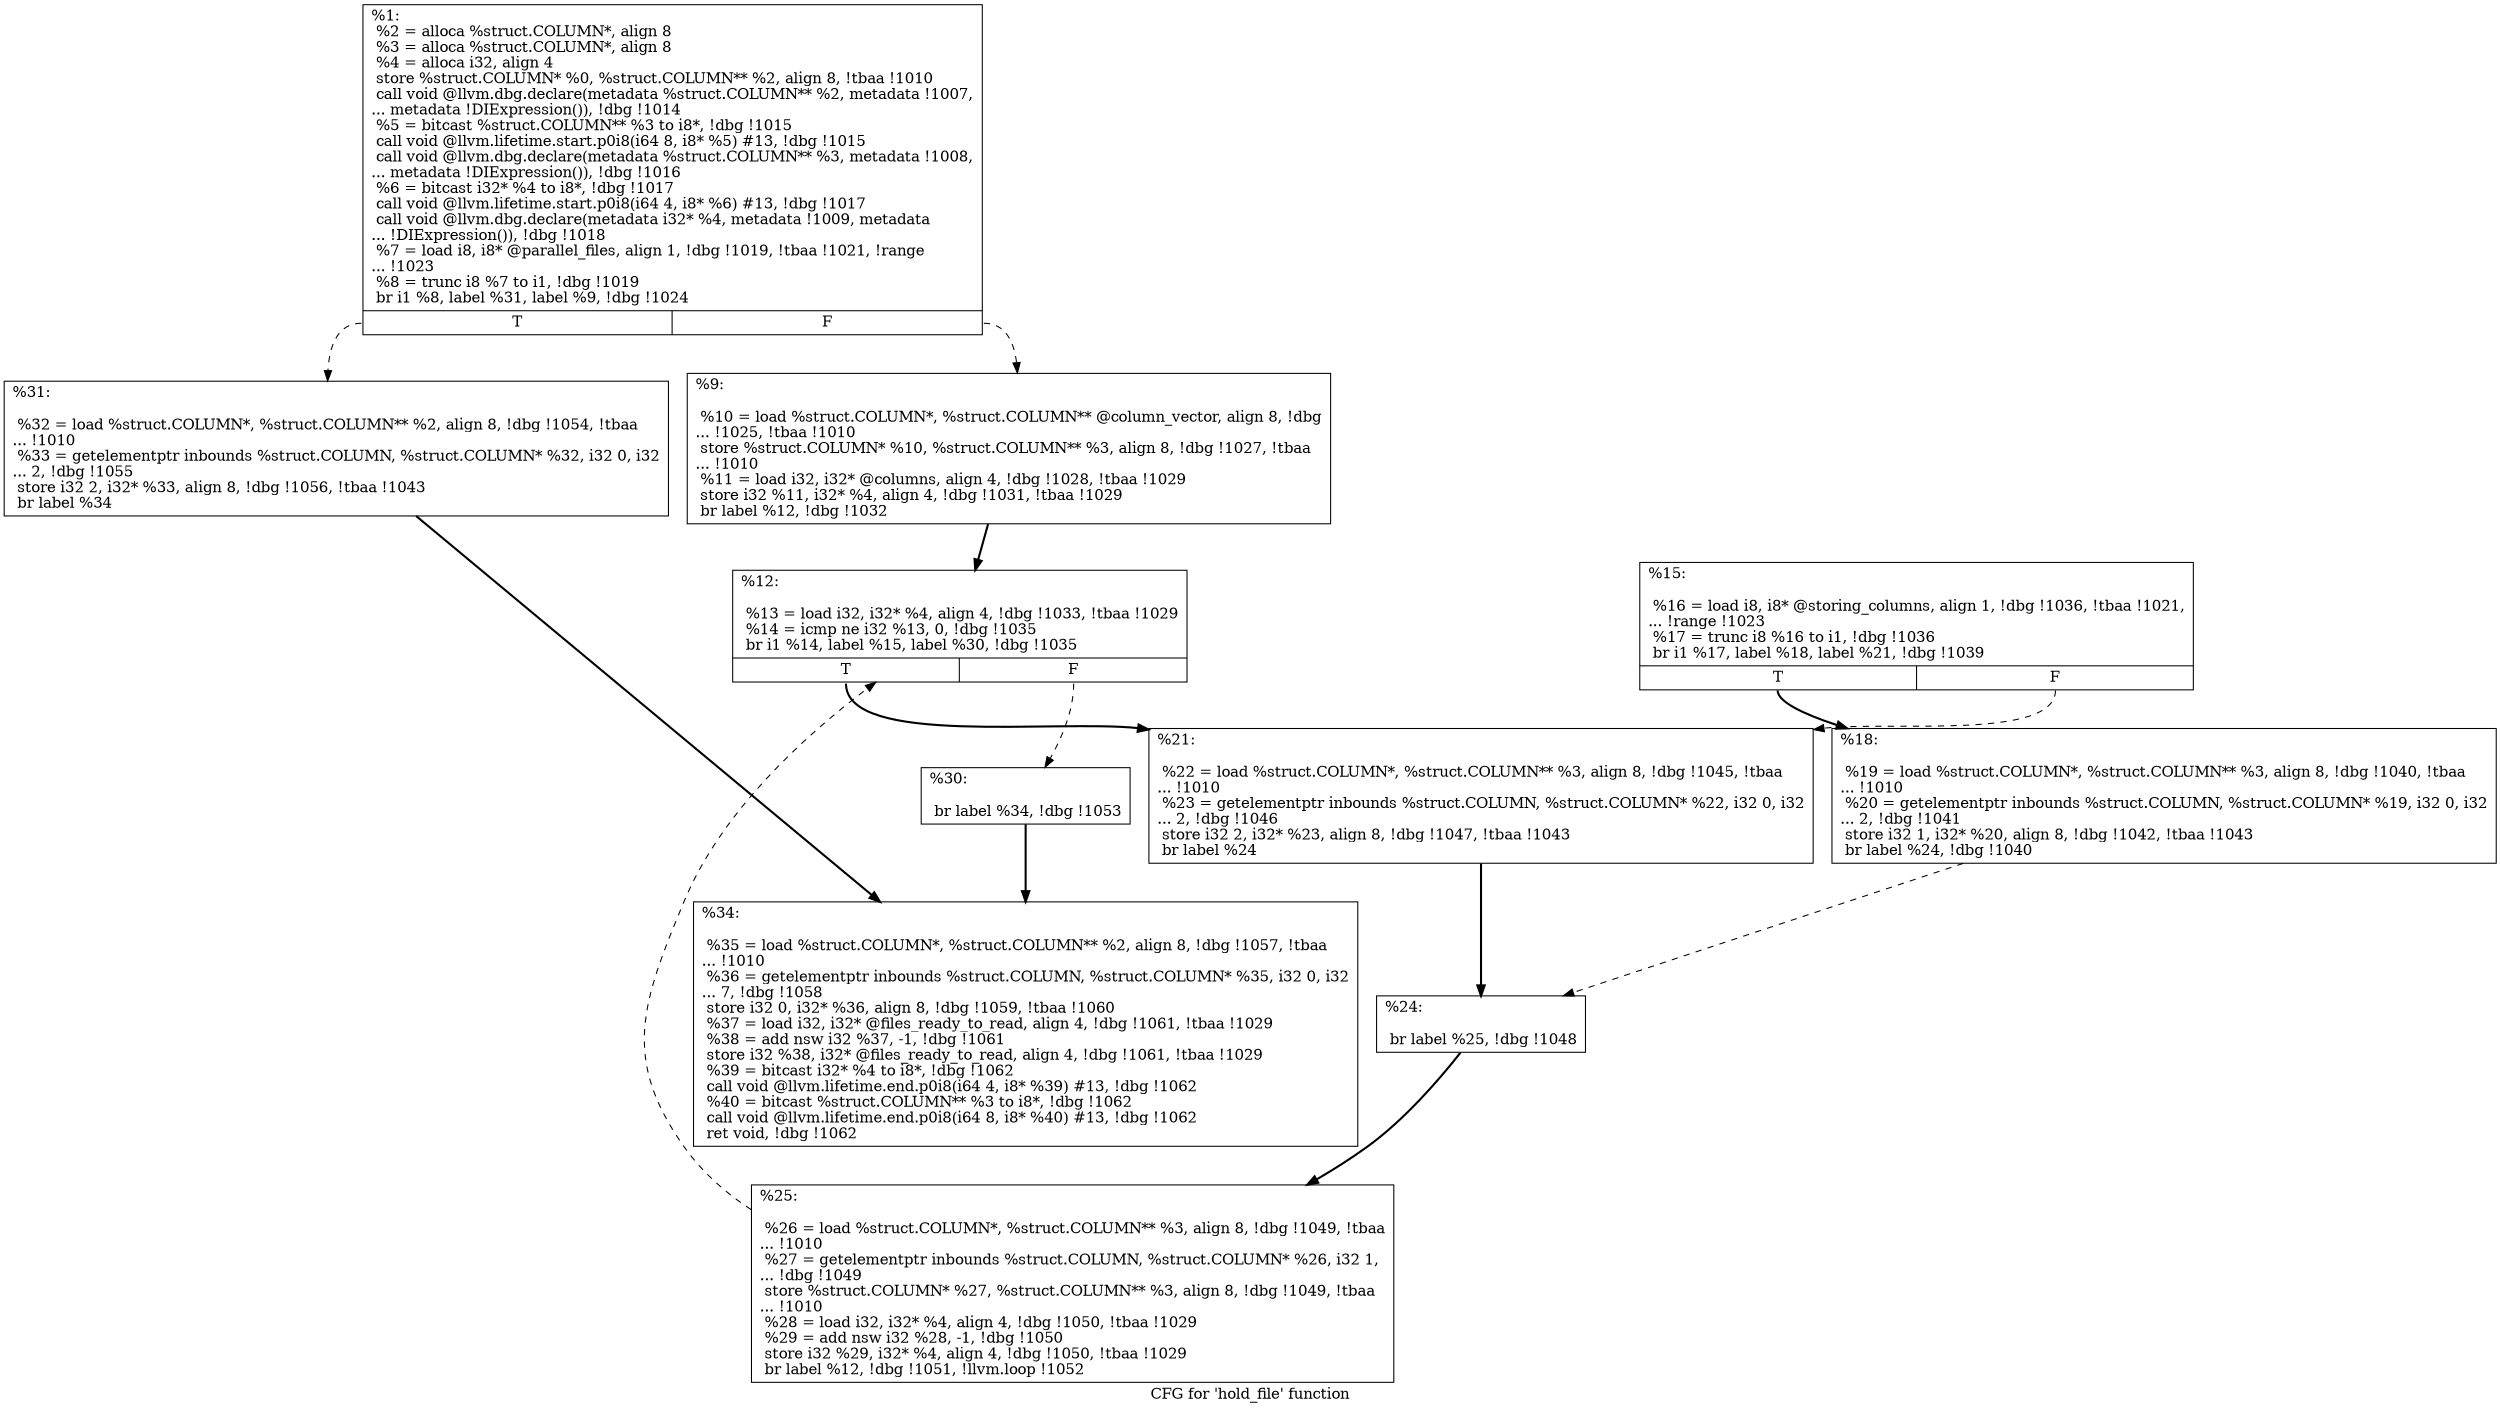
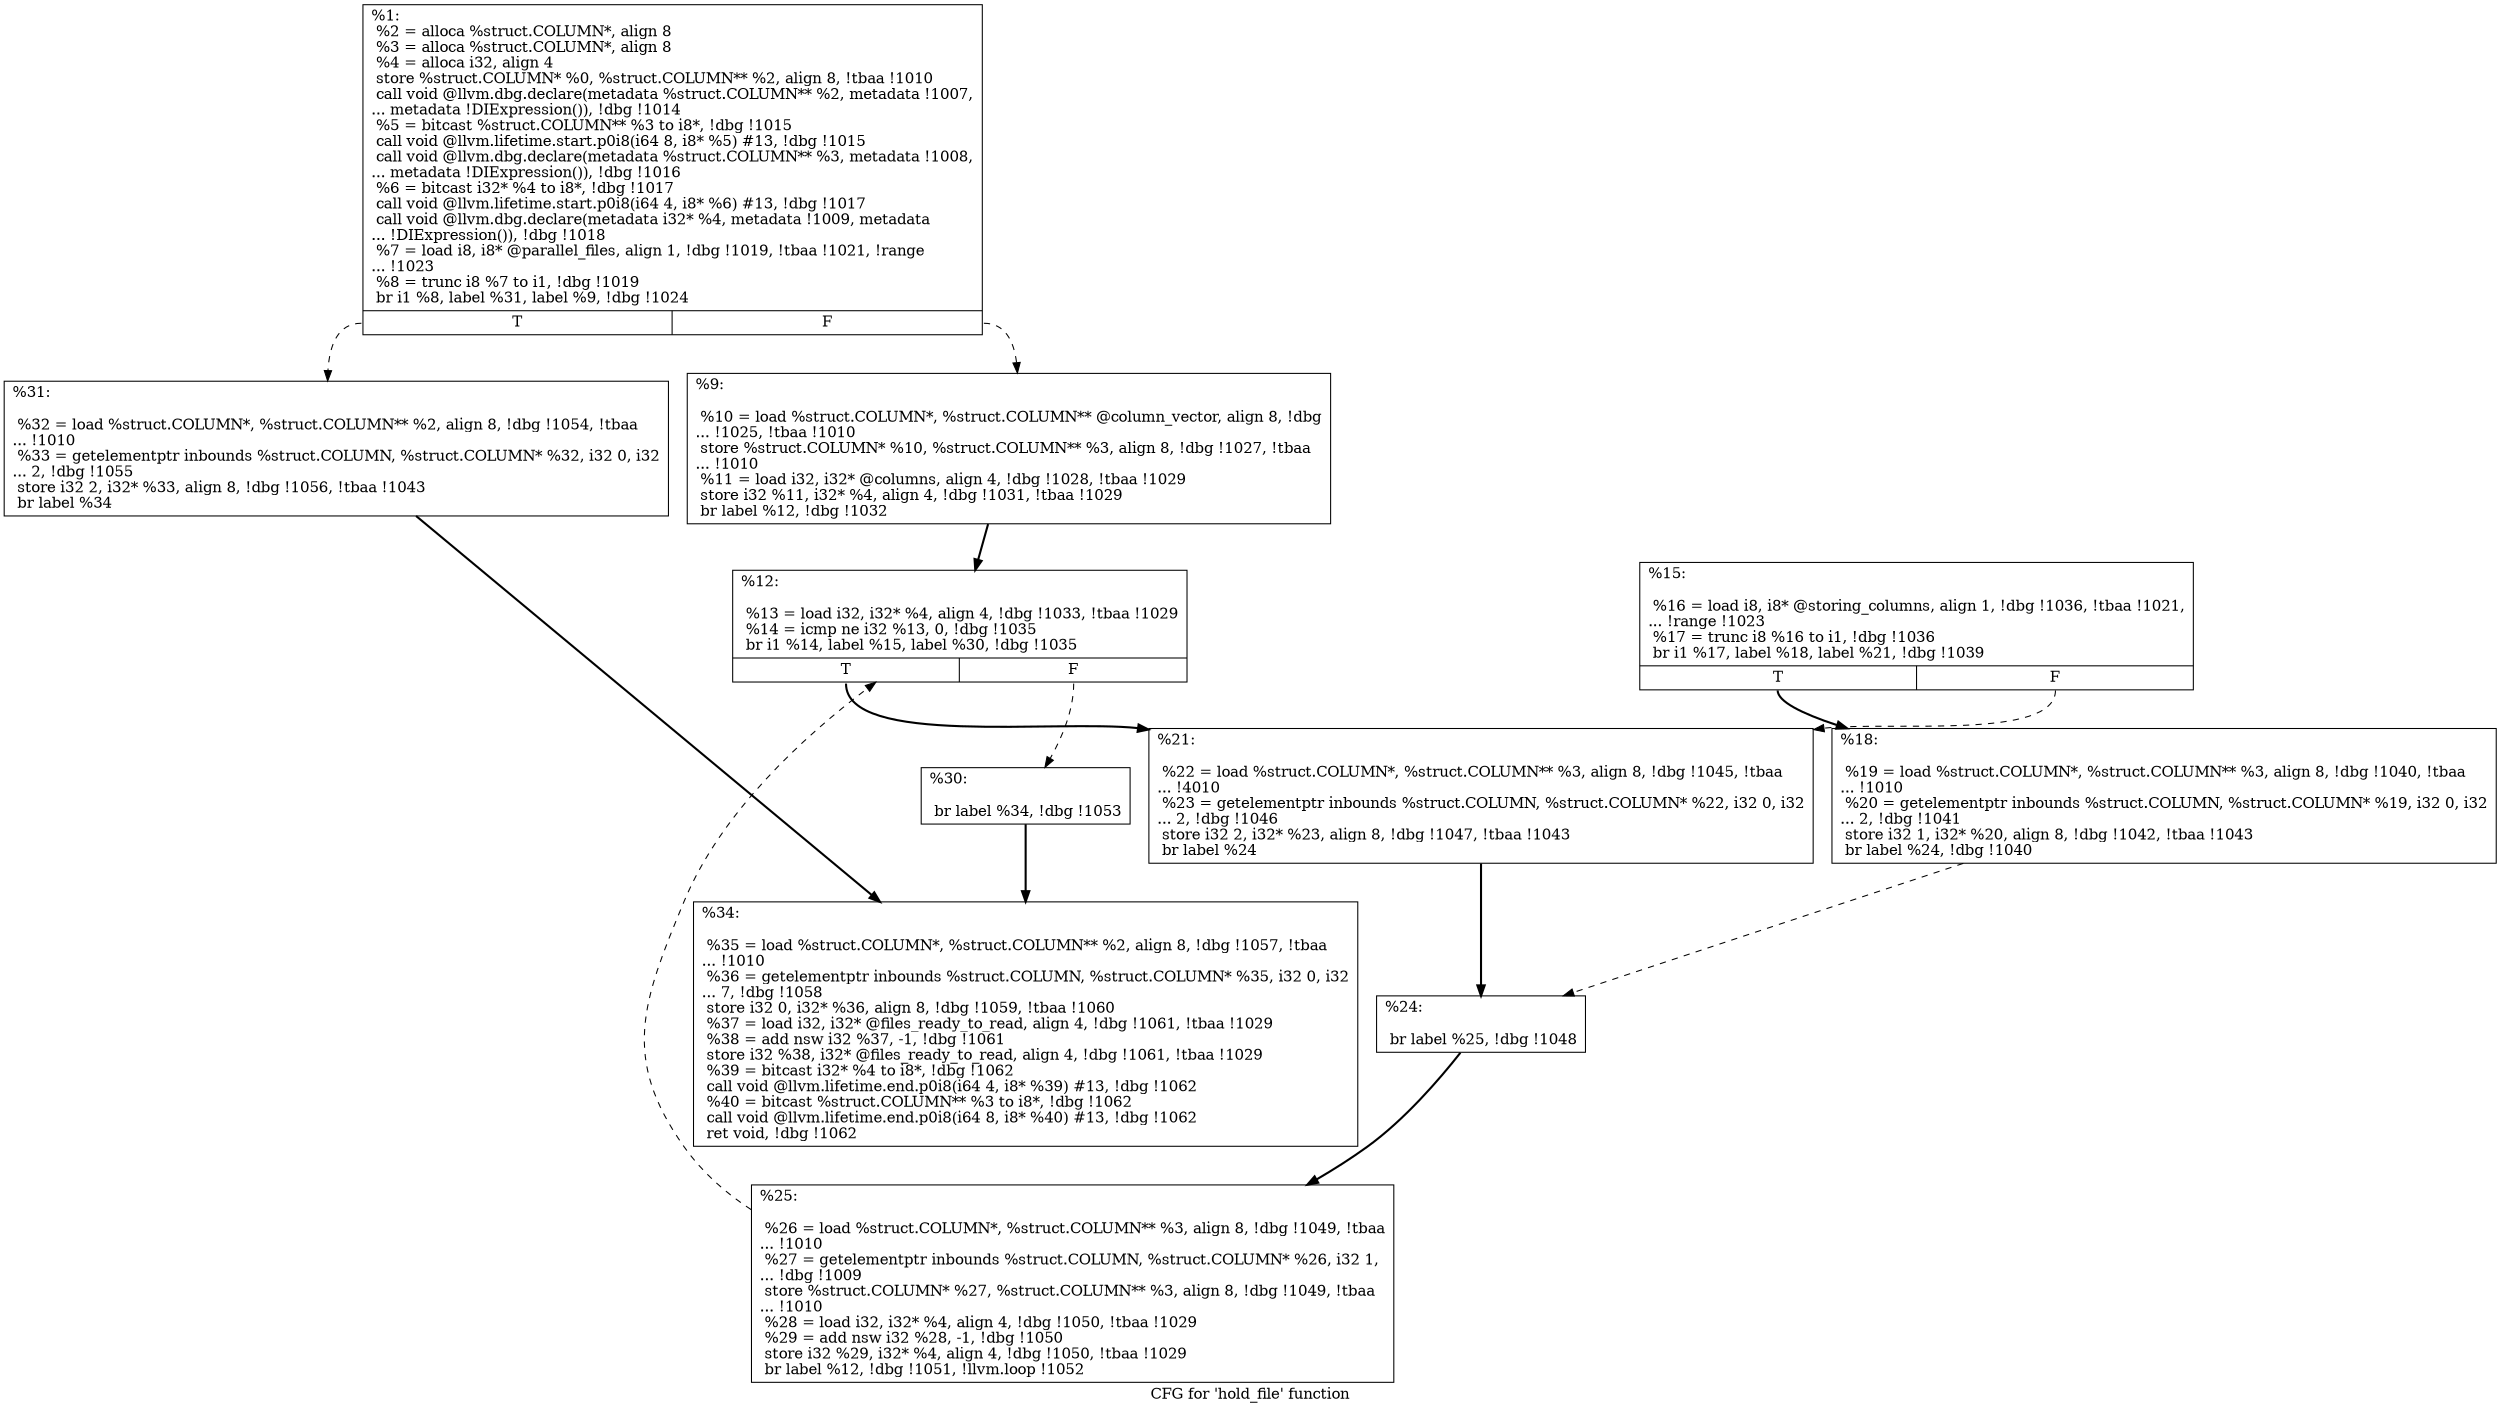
node "%21:": text "... !1010" -> "... !4010"
node "%25:": text "... !dbg !1049" -> "... !dbg !1009"
